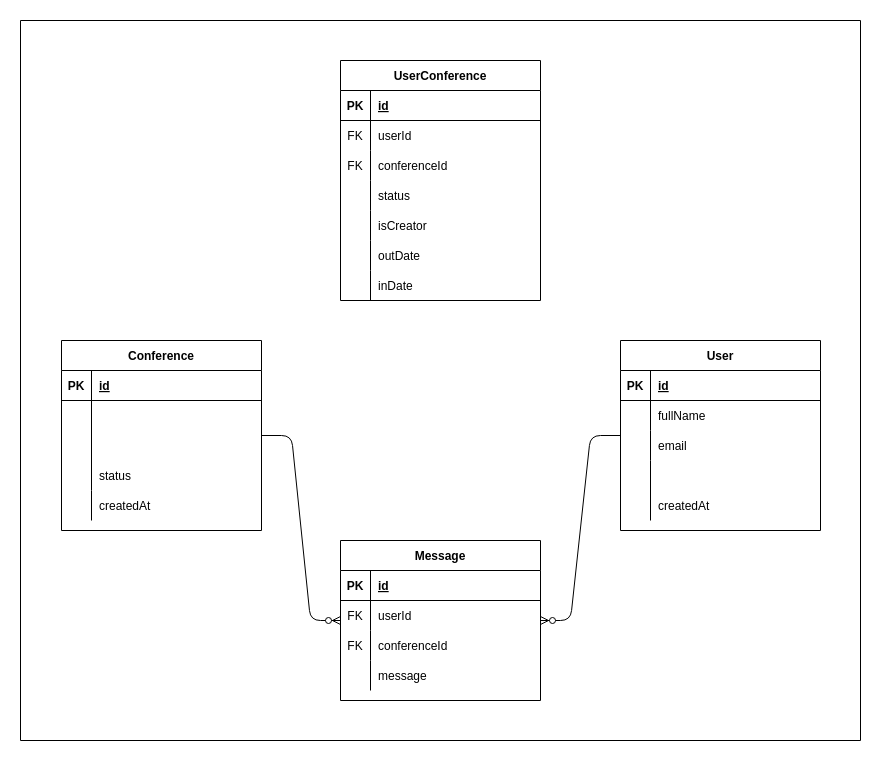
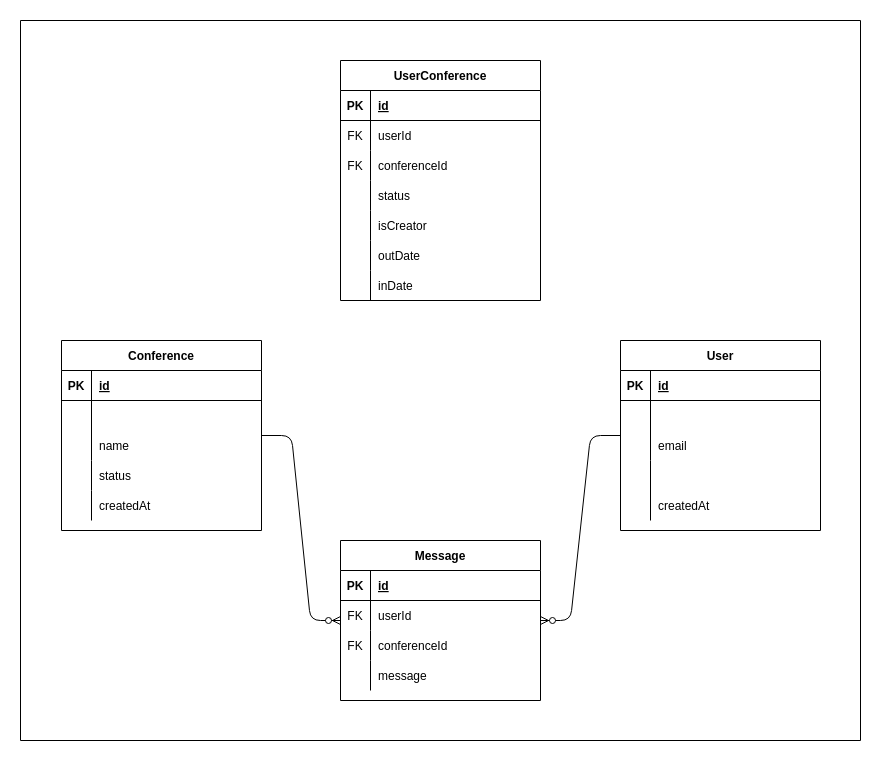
node "fullName": removed
node "name": added
